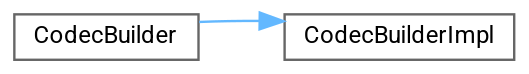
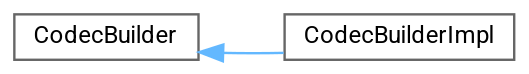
edge "CodecBuilder" -> "CodecBuilderImpl": reversed
